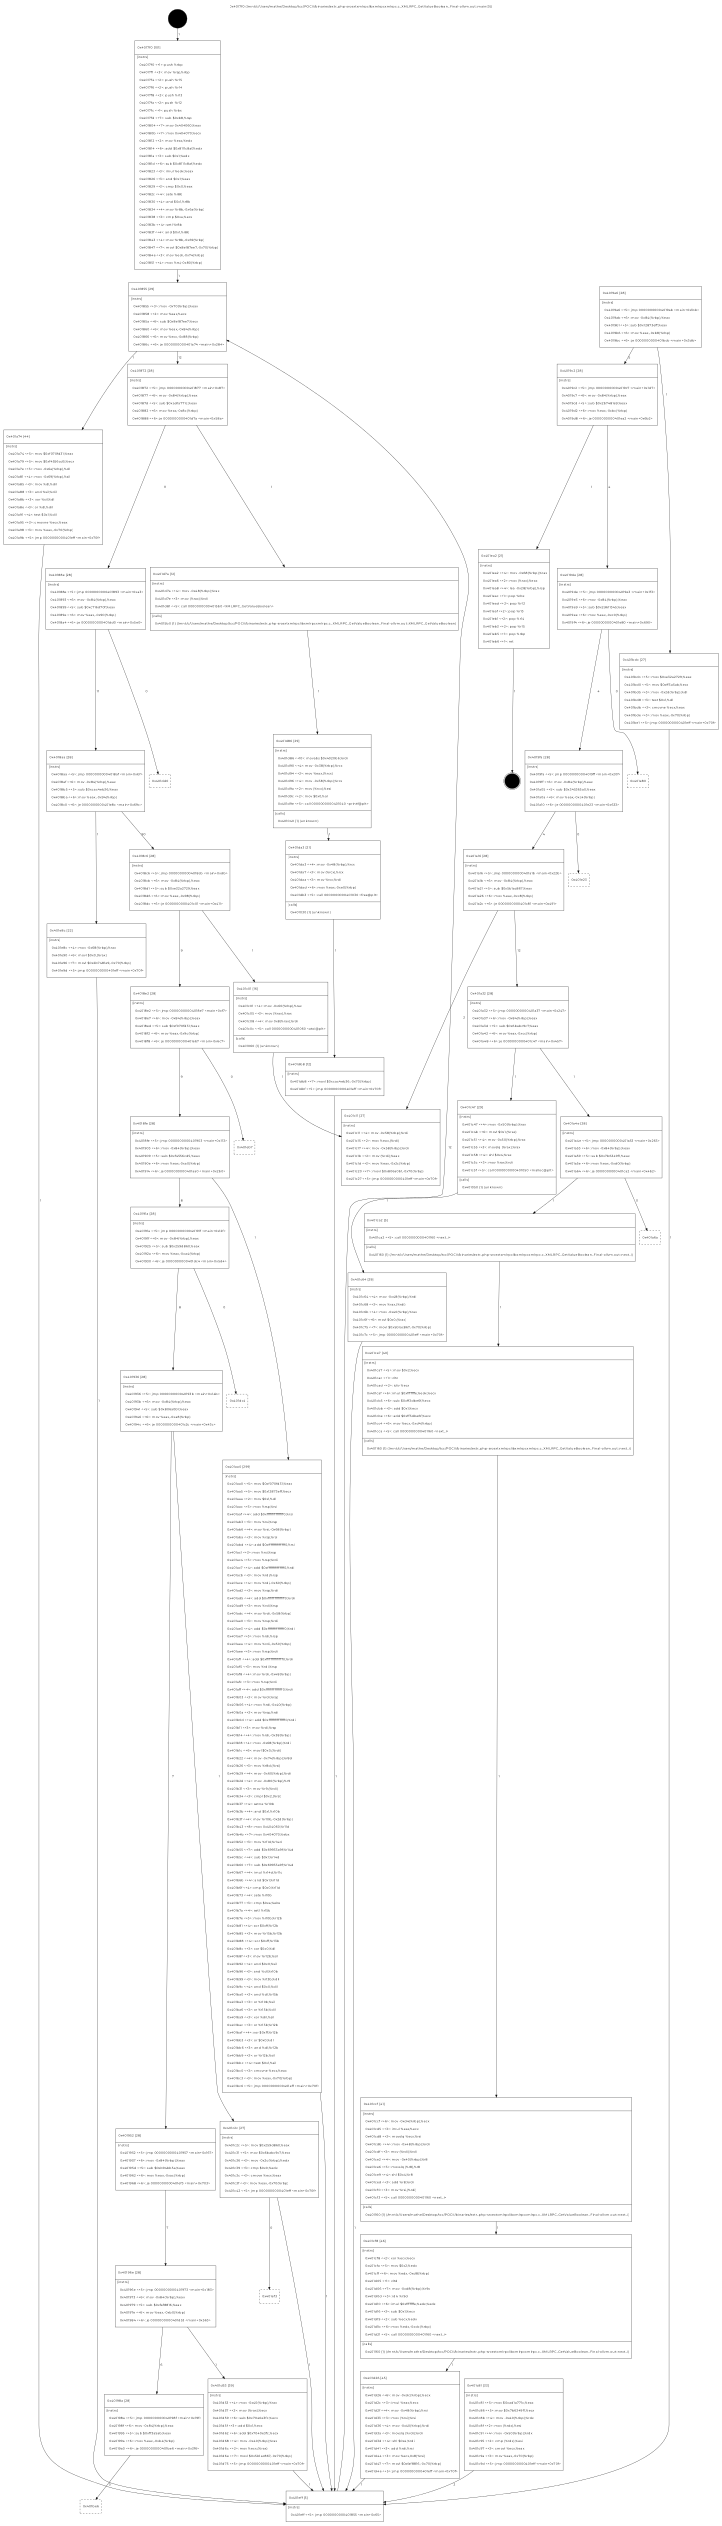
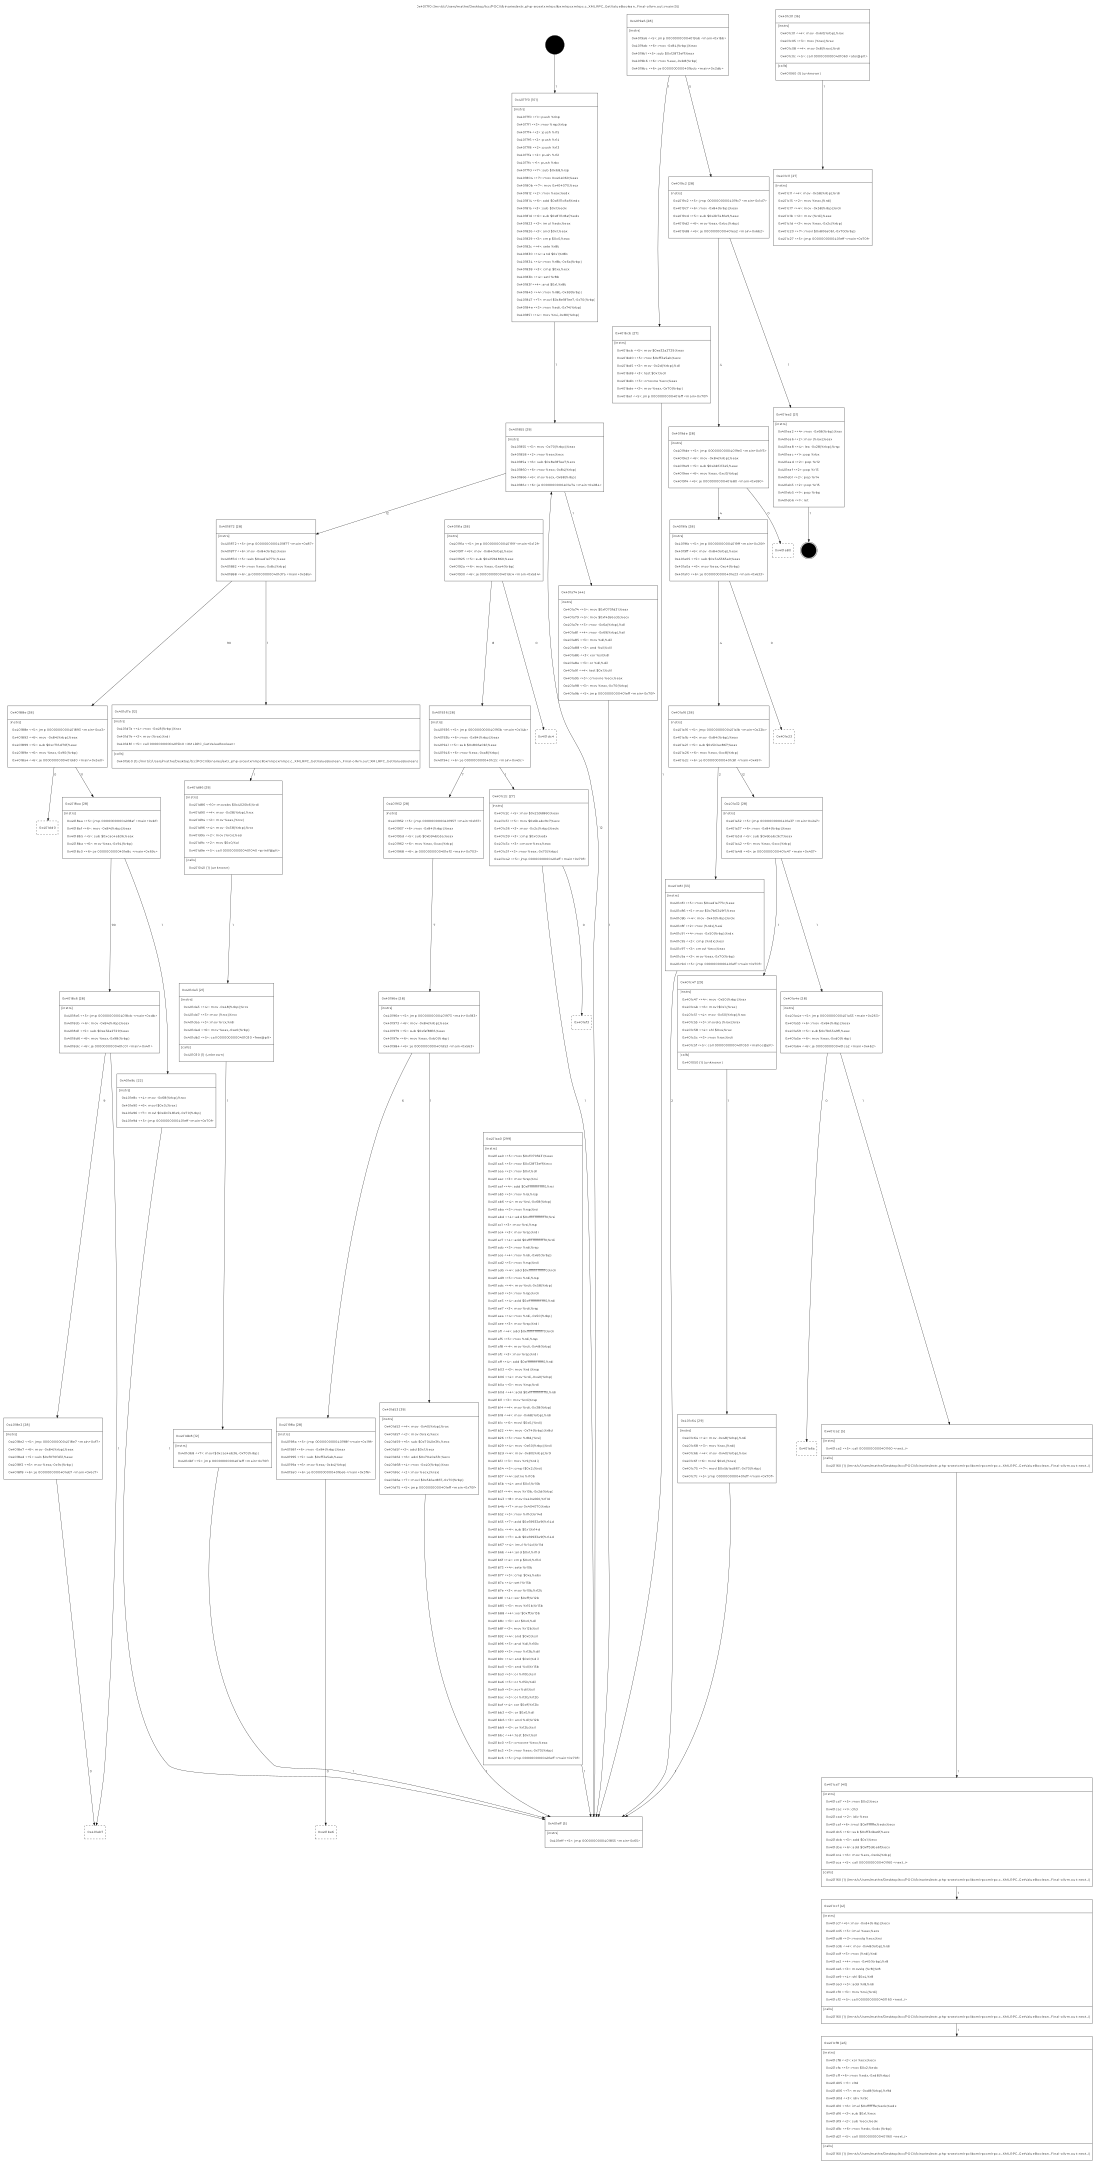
edge "0x401872 [28]" -> "0x40188e [28]": label " 11" -> " 90"
edge "0x4018c6 [28]" -> "0x401c01 [16]": now "0x4018c6 [28]" -> "0x401eb7"
edge "0x401a16 [28]" -> "0x401c11 [27]": now "0x401a16 [28]" -> "0x401c81 [33]"
node "0x4018fe [28]": removed
node "0x401d26 [45]": removed
